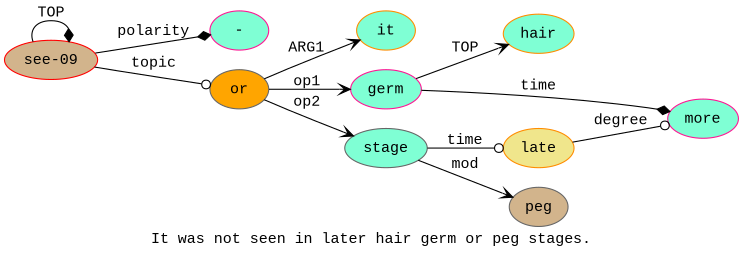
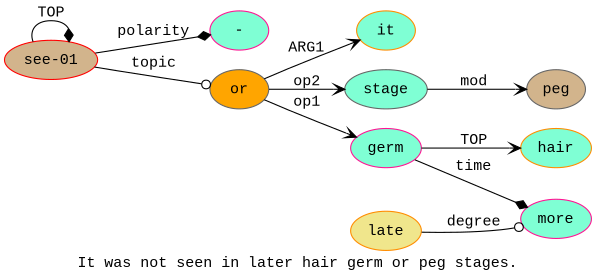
node "see-09": label "see-09" -> "see-01"
edge "stage" -> "late": removed, label "time"
